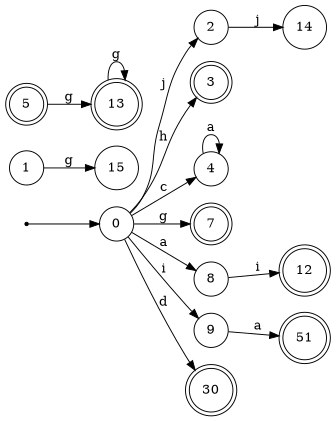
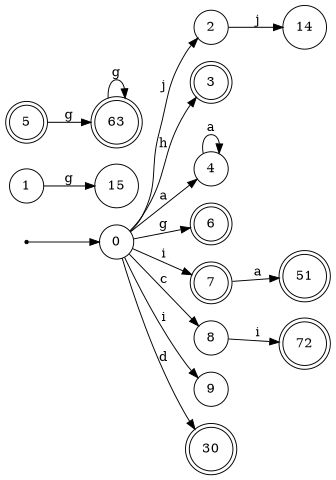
node "13": label "13" -> "63"
edge "0" -> "4": label "c" -> "a"
edge "0" -> "7": label "g" -> "i"
node "6": added
edge "0" -> "8": label "a" -> "c"
node "12": label "12" -> "72"
edge "9" -> "51": now "7" -> "51"
